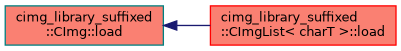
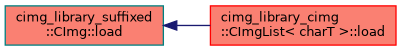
node "cimg_library_suffixed ::CImgList< charT >::load": label "cimg_library_suffixed ::CImgList< charT >::load" -> "cimg_library_cimg ::CImgList< charT >::load"
